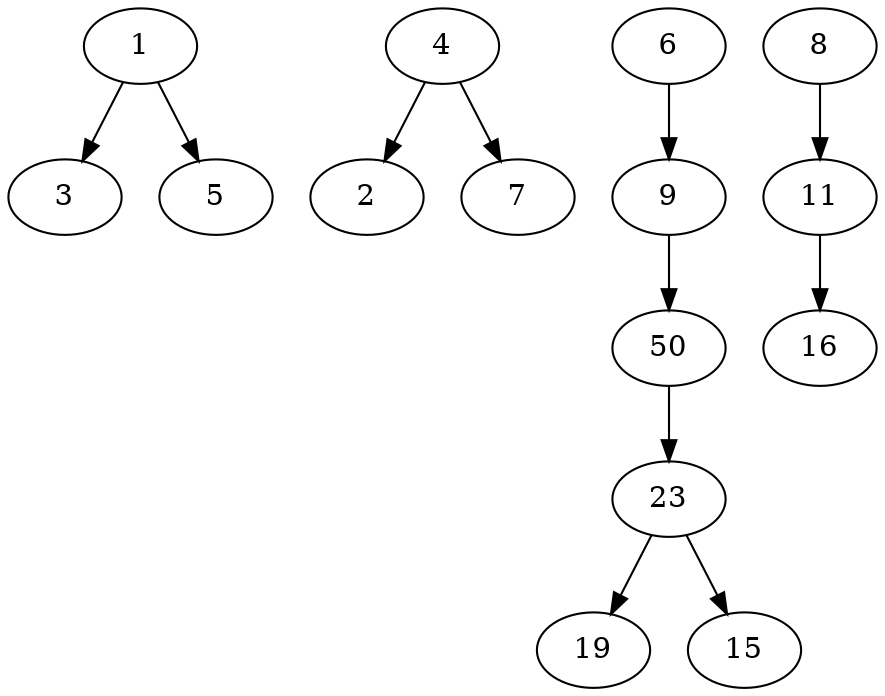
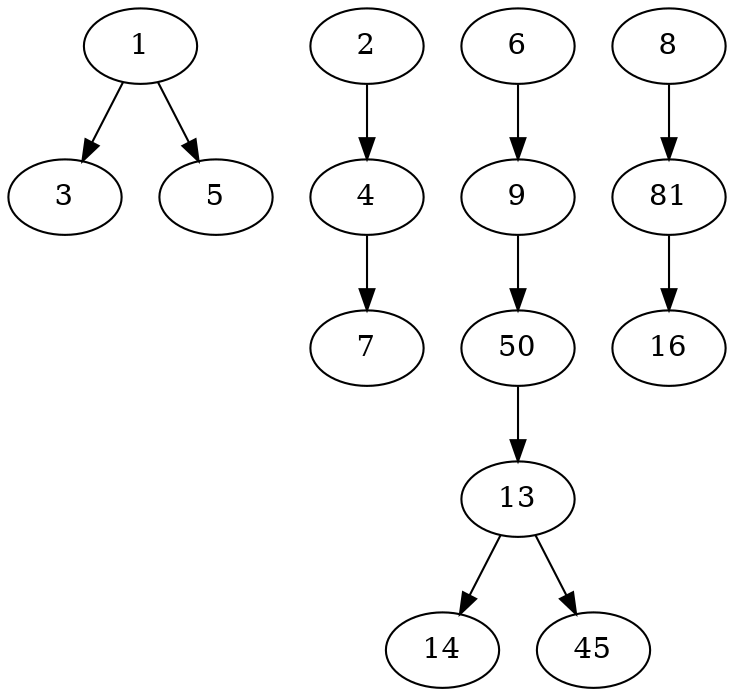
edge "4" -> "2": reversed
node "11": label "11" -> "81"
node "23": label "23" -> "13"
node "19": label "19" -> "14"
node "15": label "15" -> "45"
